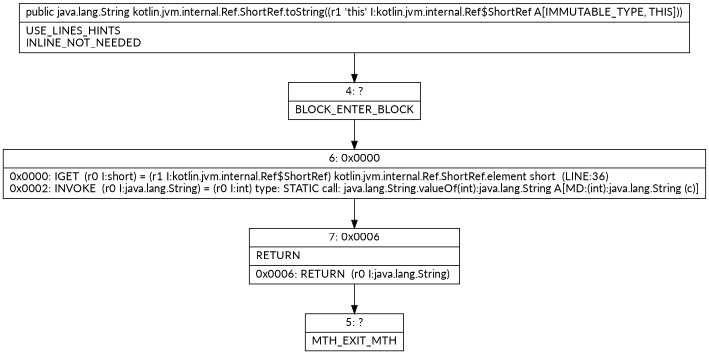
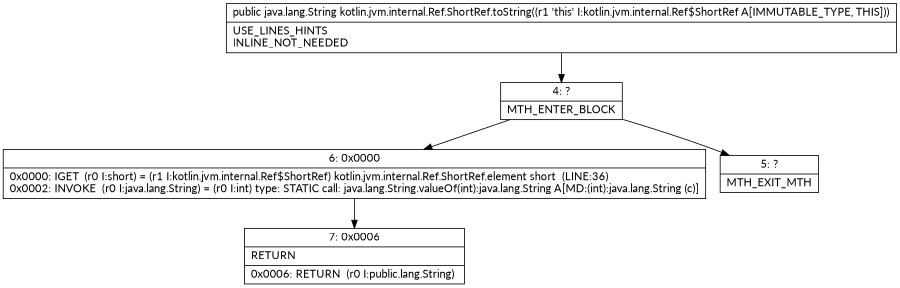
node "4: ?": text "BLOCK_ENTER_BLOCK" -> "MTH_ENTER_BLOCK"
node "7: 0x0006": text "0x0006: RETURN  (r0 I:java.lang.String)" -> "0x0006: RETURN  (r0 I:public.lang.String)"
edge "7: 0x0006" -> "5: ?": now "4: ?" -> "5: ?"
